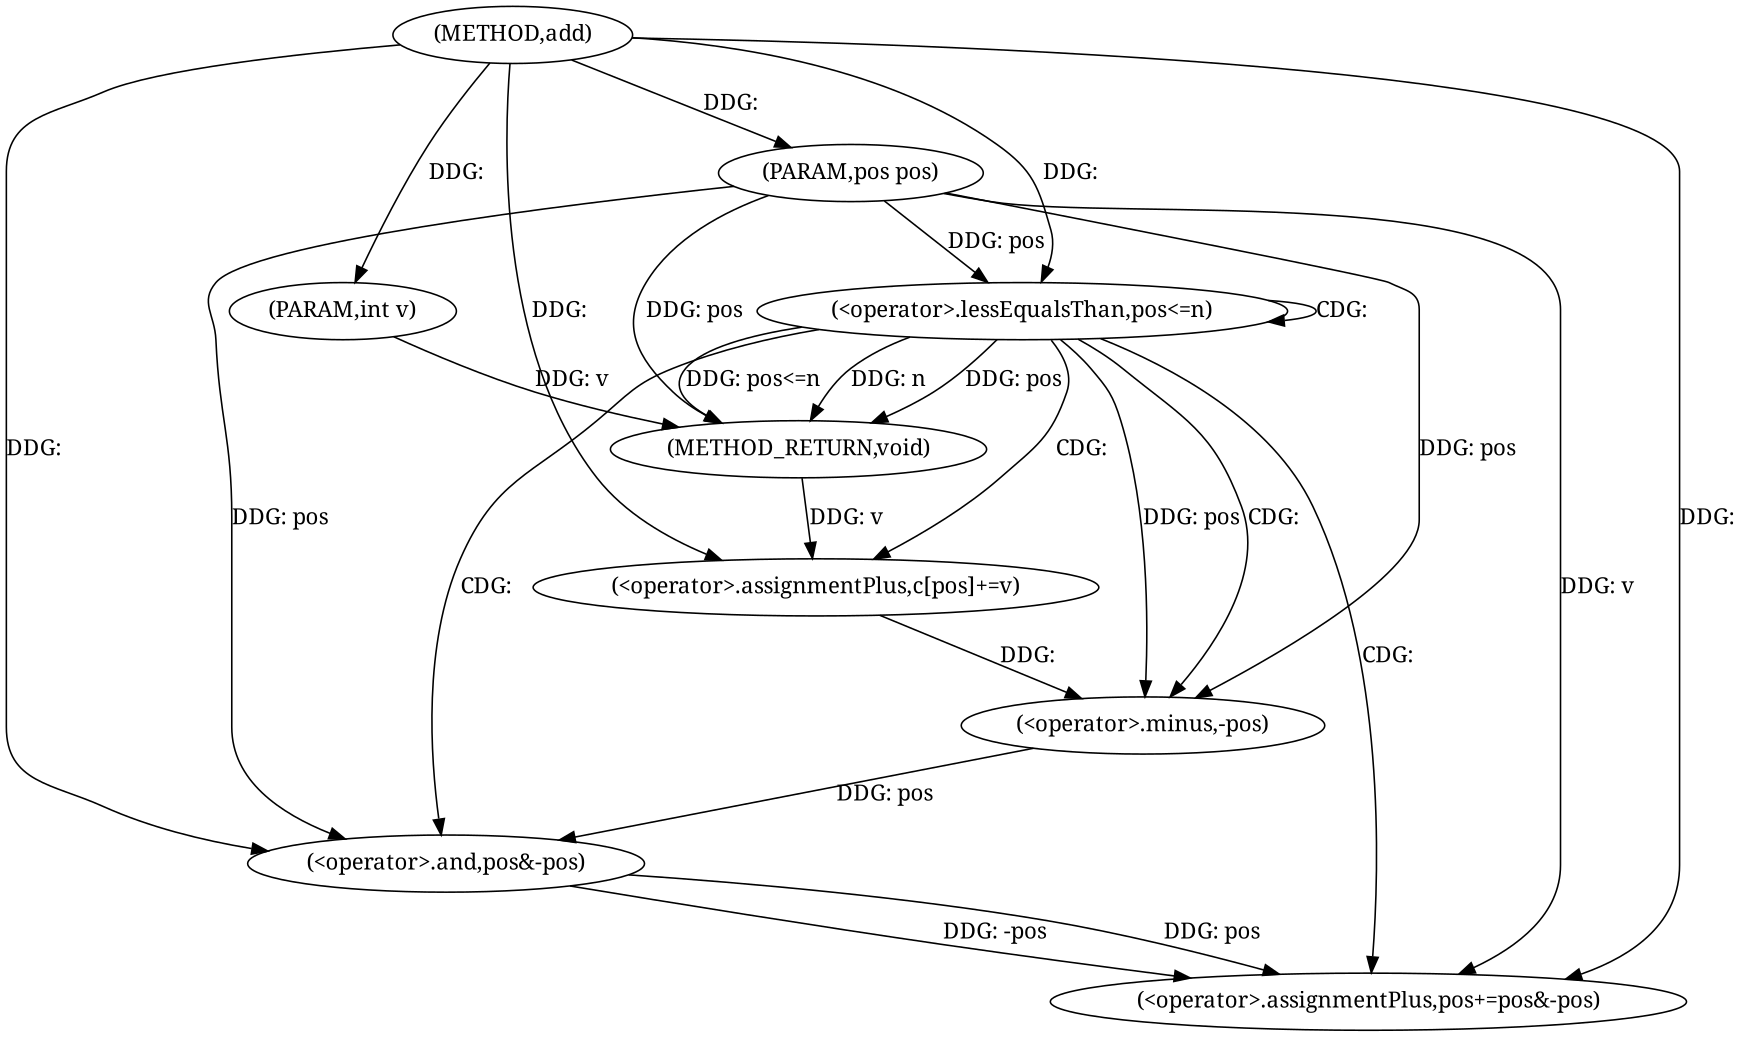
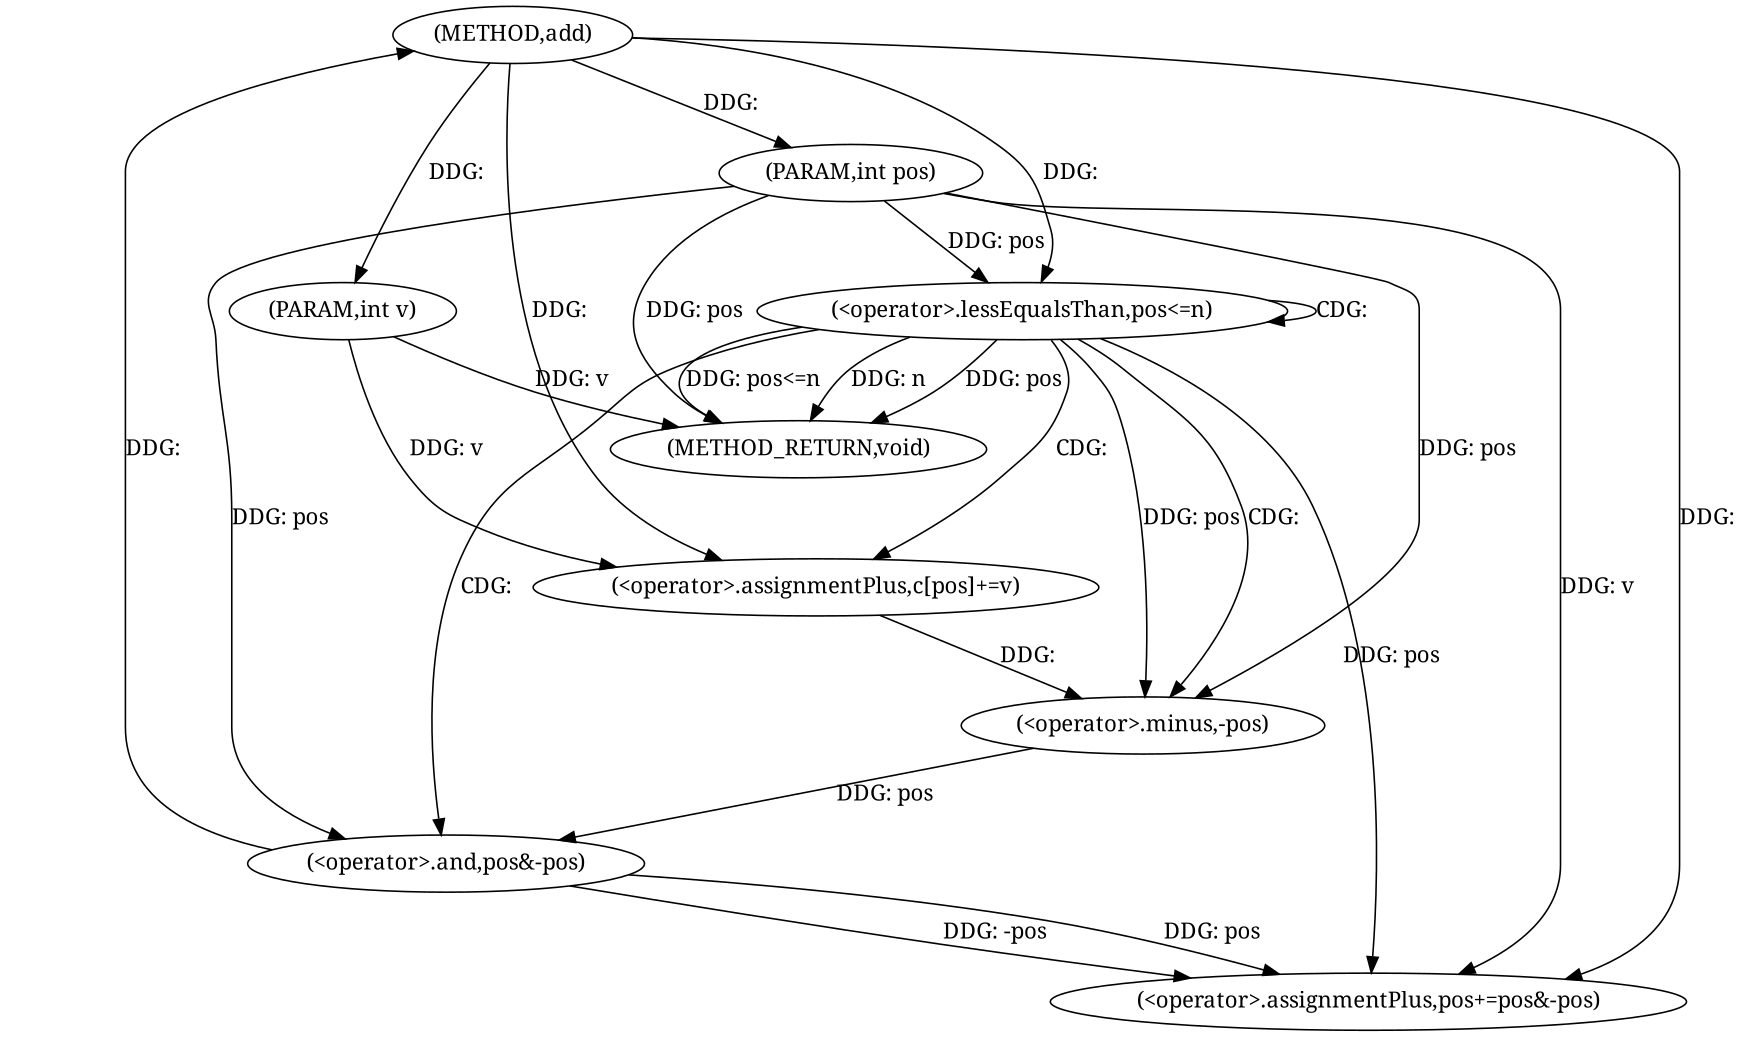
node "(PARAM,pos pos)": label "(PARAM,pos pos)" -> "(PARAM,int pos)"
edge "(METHOD,add)" -> "(<operator>.and,pos&-pos)": reversed
edge "(METHOD_RETURN,void)" -> "(<operator>.assignmentPlus,c[pos]+=v)": now "(PARAM,int v)" -> "(<operator>.assignmentPlus,c[pos]+=v)"
edge "(<operator>.lessEqualsThan,pos<=n)" -> "(<operator>.assignmentPlus,pos+=pos&-pos)": label "CDG: " -> "DDG: pos"
